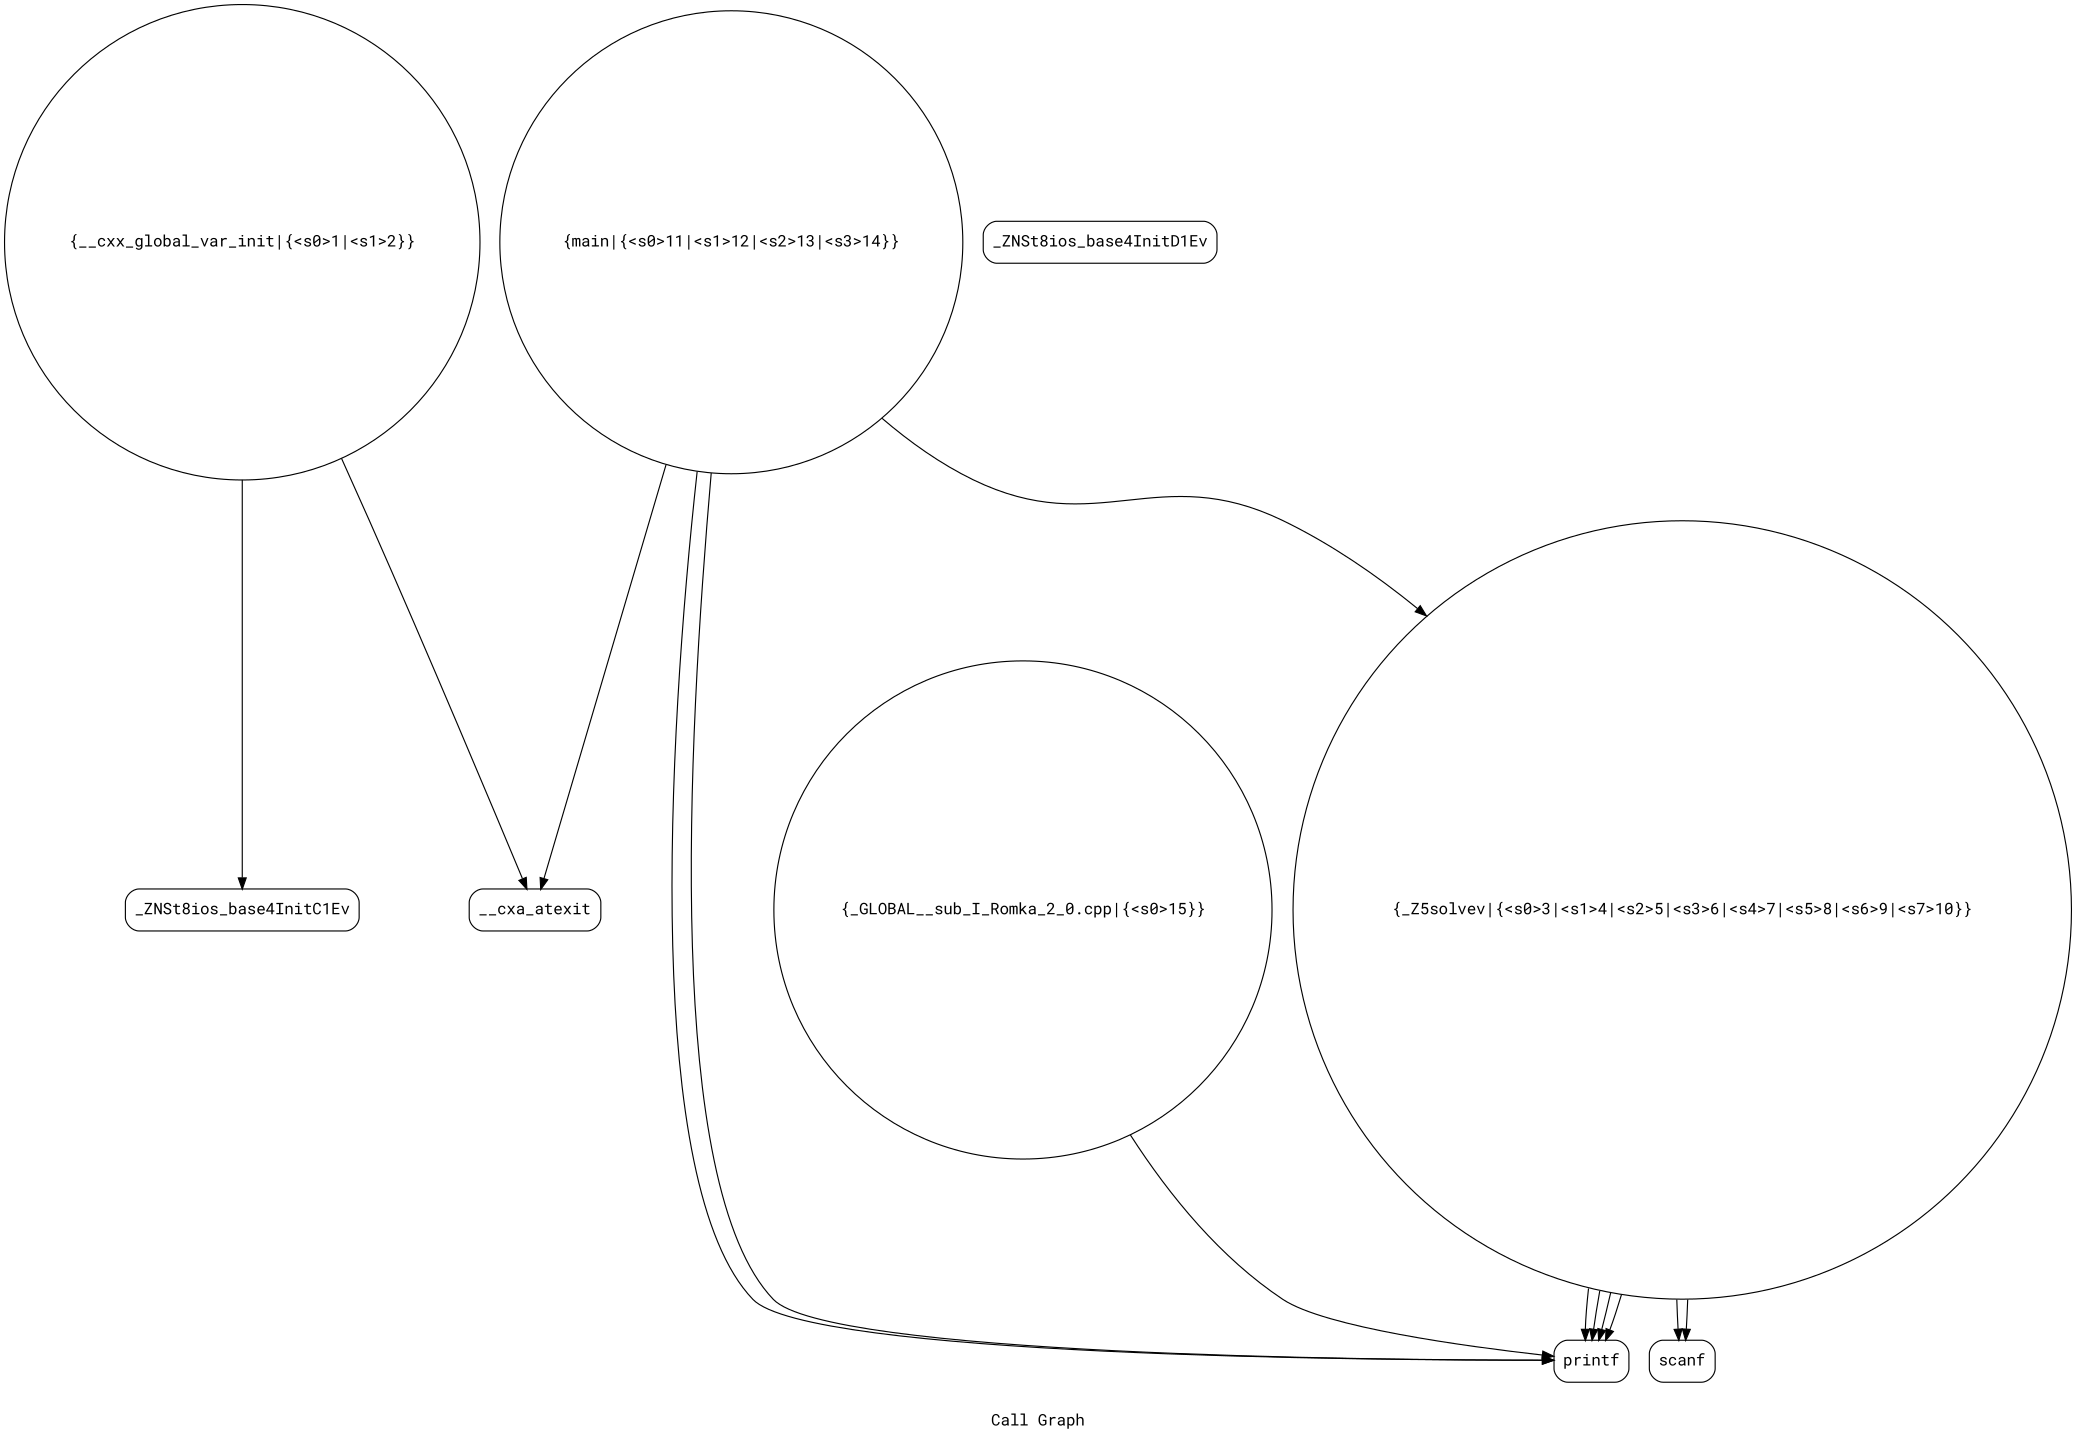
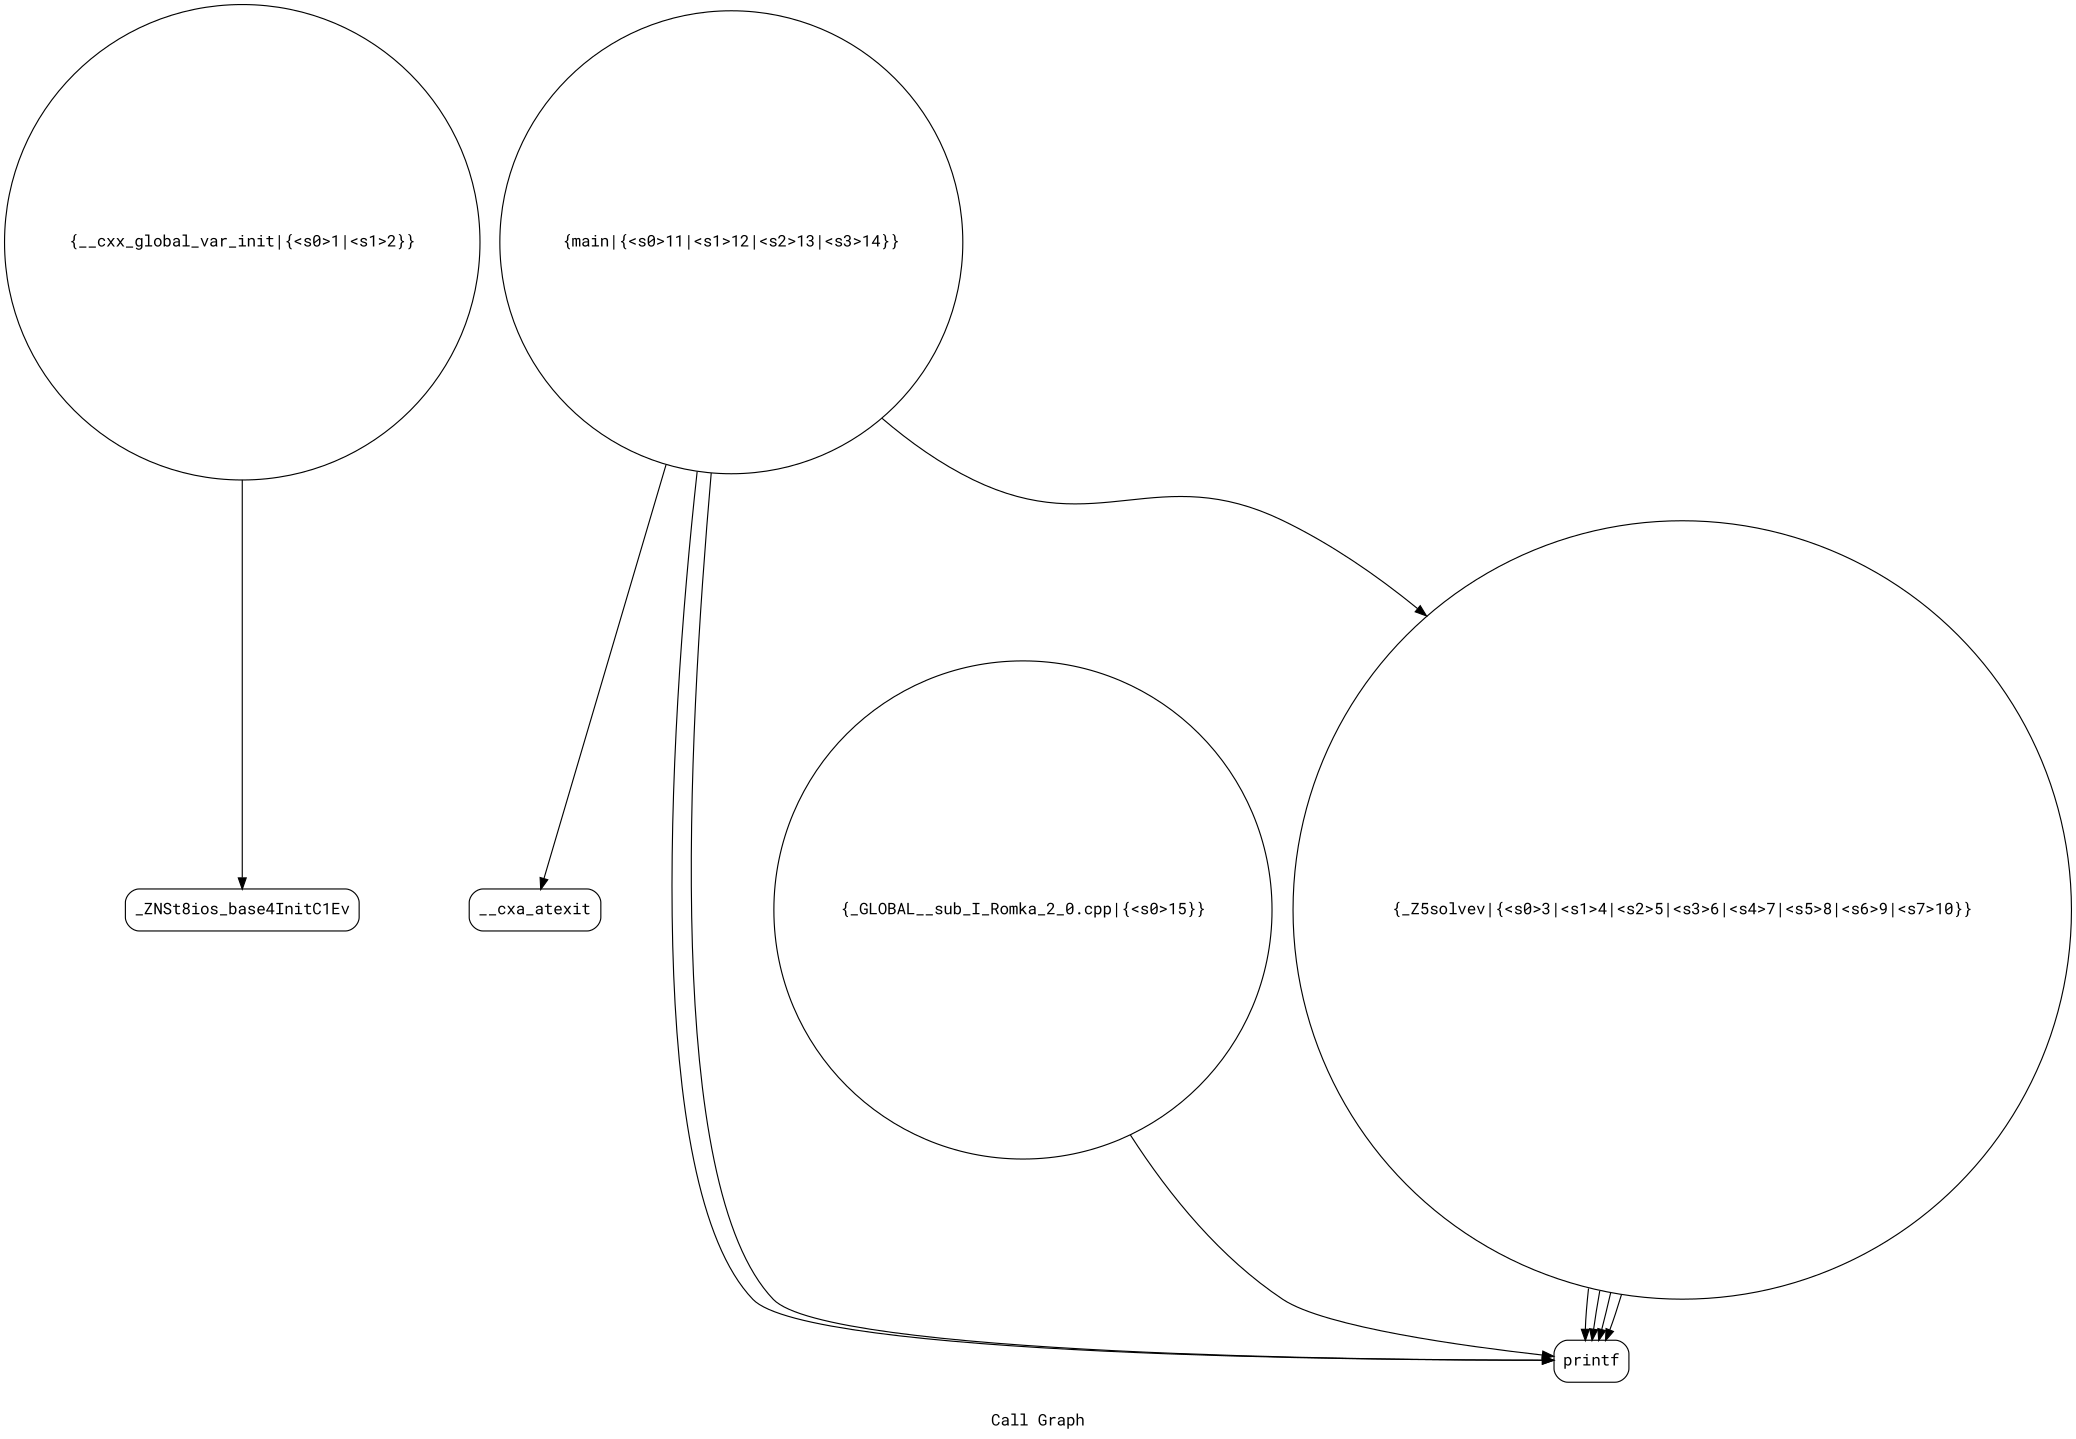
node "_ZNSt8ios_base4InitD1Ev": removed
edge "{__cxx_global_var_init|{<s0>1|<s1>2}}" -> "__cxa_atexit": removed
node "scanf": removed
